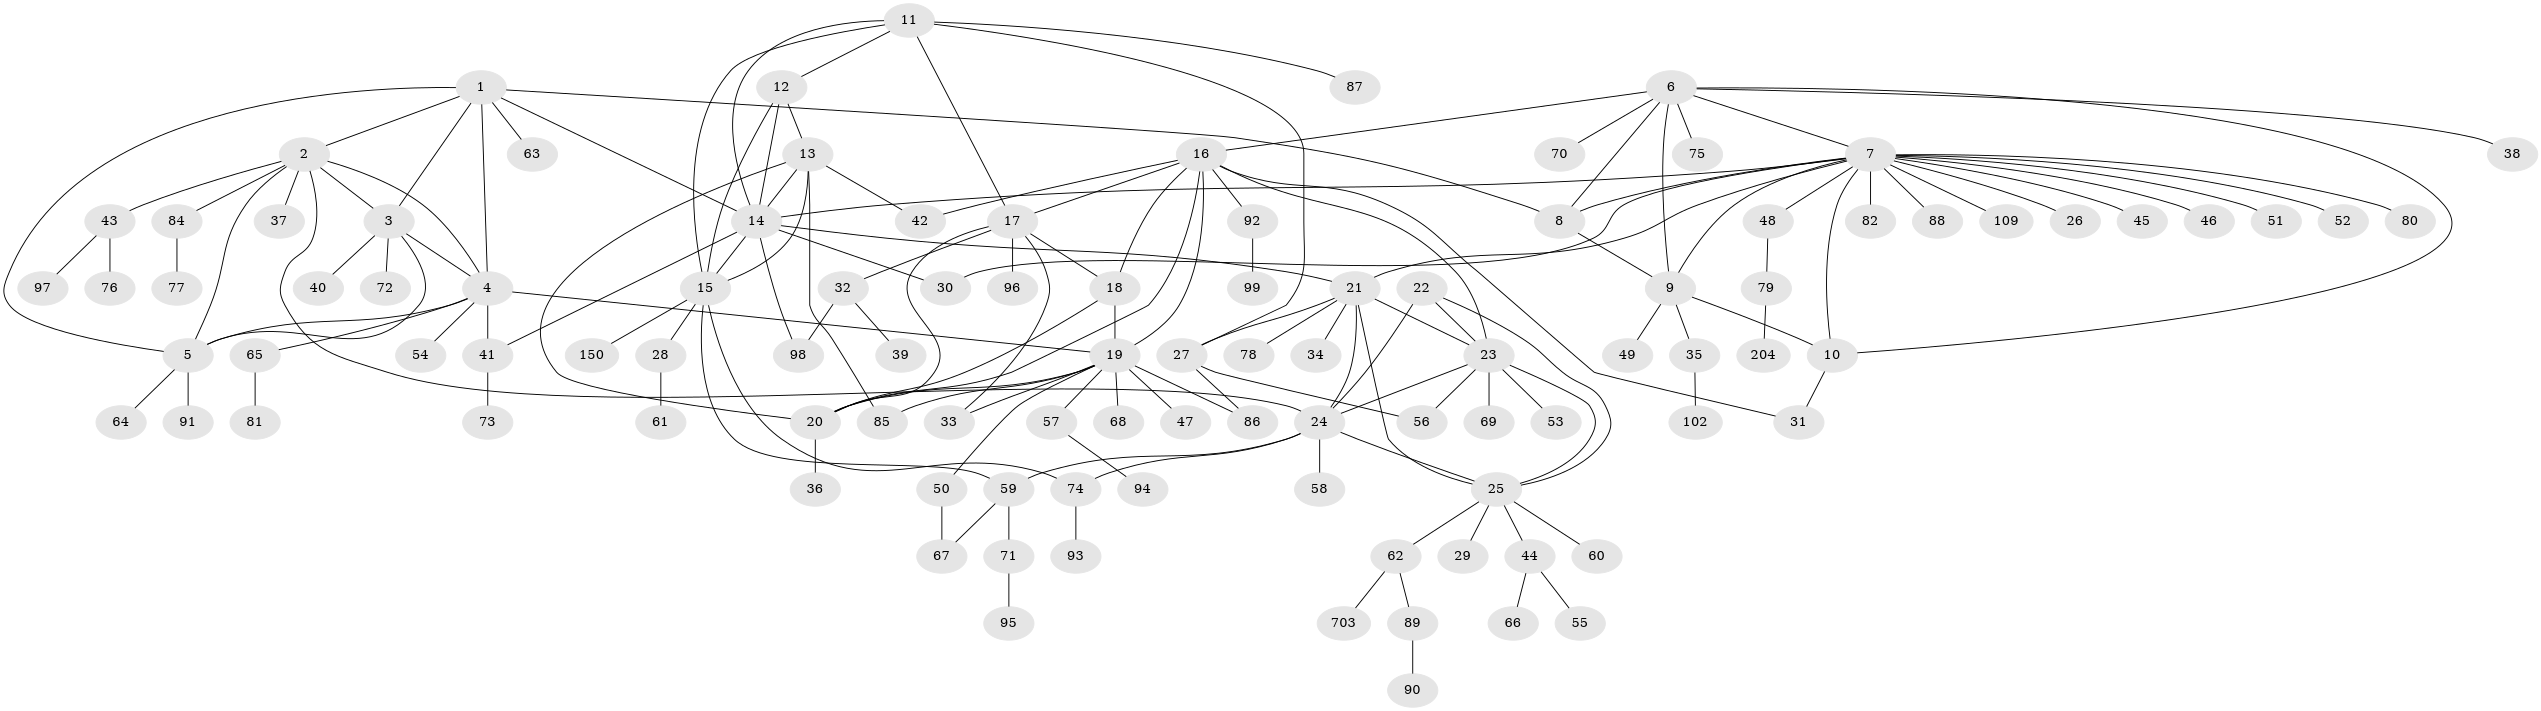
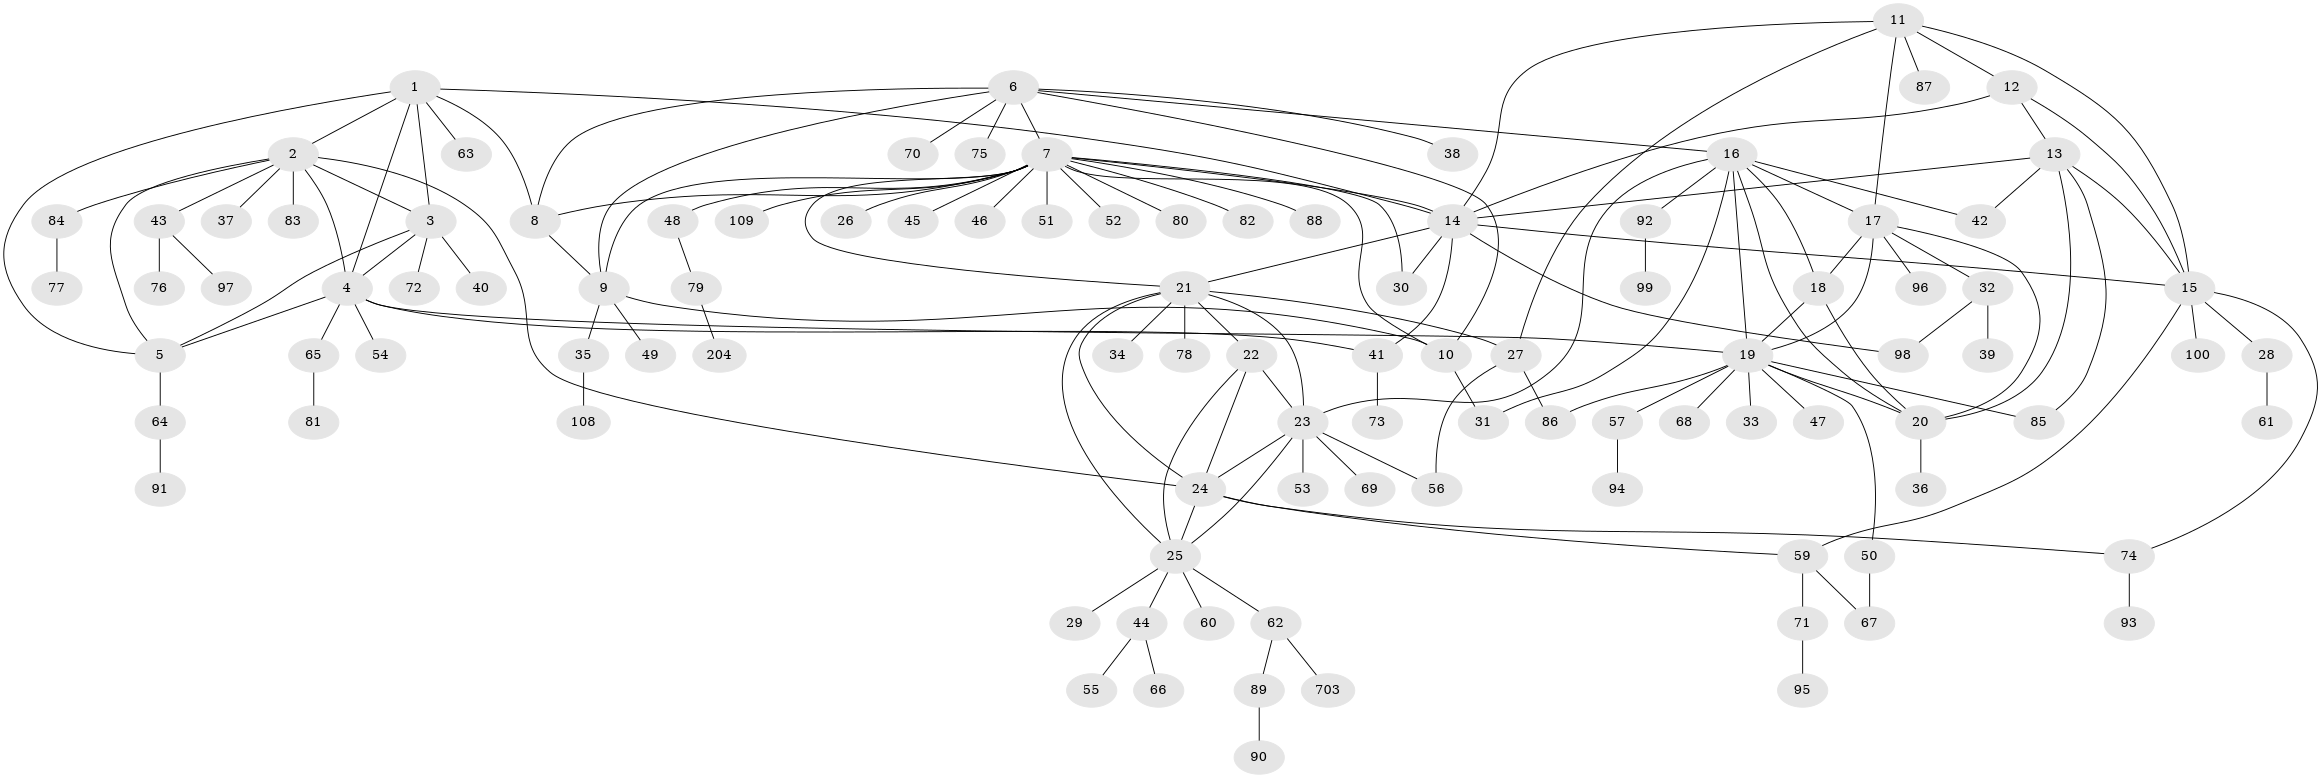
node "83": added
edge "21" -- "22": added
edge "17" -- "33": now "17" -- "19"
node "150": label "150" -> "100"
edge "5" -- "91": now "64" -- "91"
node "102": label "102" -> "108"
node "58": removed
